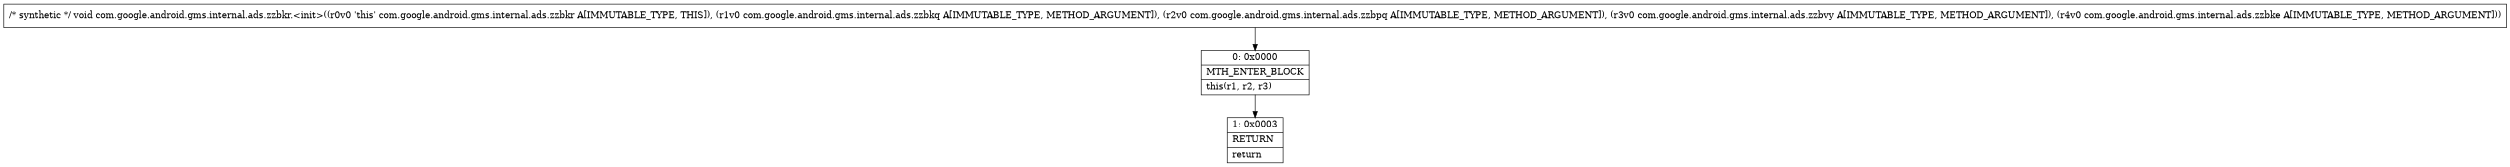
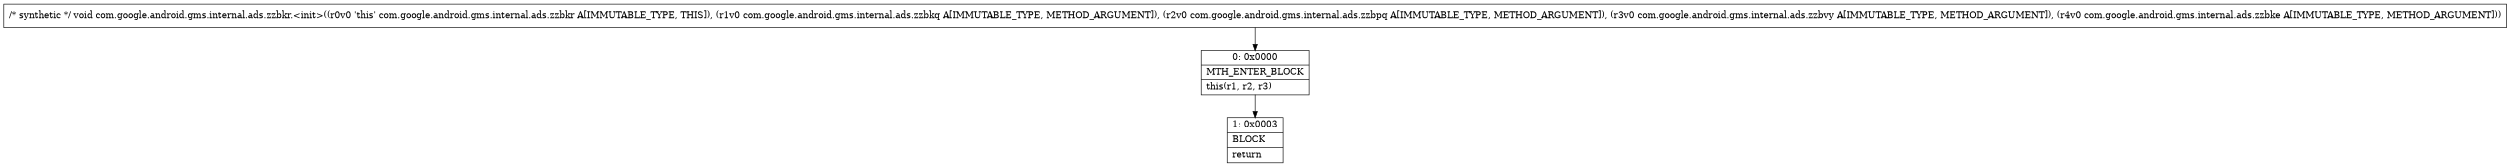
node "1: 0x0003": text "RETURN" -> "BLOCK"
